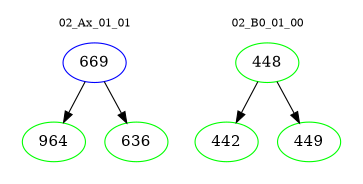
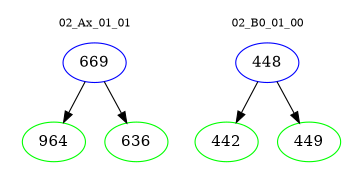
node "448": color green -> blue
